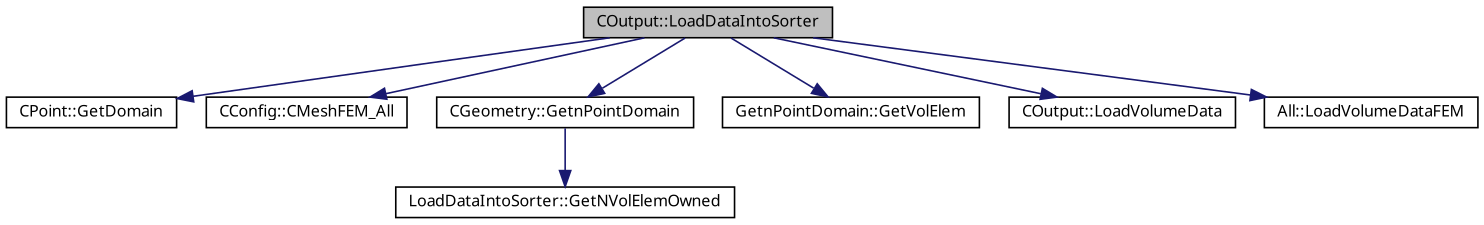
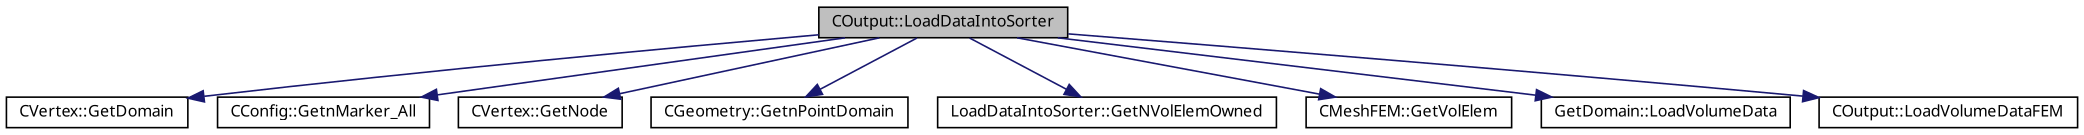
node "CPoint::GetDomain": label "CPoint::GetDomain" -> "CVertex::GetDomain"
node "CConfig::CMeshFEM_All": label "CConfig::CMeshFEM_All" -> "CConfig::GetnMarker_All"
node "CVertex::GetNode": added
node "GetnPointDomain::GetVolElem": label "GetnPointDomain::GetVolElem" -> "CMeshFEM::GetVolElem"
node "COutput::LoadVolumeData": label "COutput::LoadVolumeData" -> "GetDomain::LoadVolumeData"
node "All::LoadVolumeDataFEM": label "All::LoadVolumeDataFEM" -> "COutput::LoadVolumeDataFEM"
edge "CGeometry::GetnPointDomain" -> "LoadDataIntoSorter::GetNVolElemOwned": now "COutput::LoadDataIntoSorter" -> "LoadDataIntoSorter::GetNVolElemOwned"
